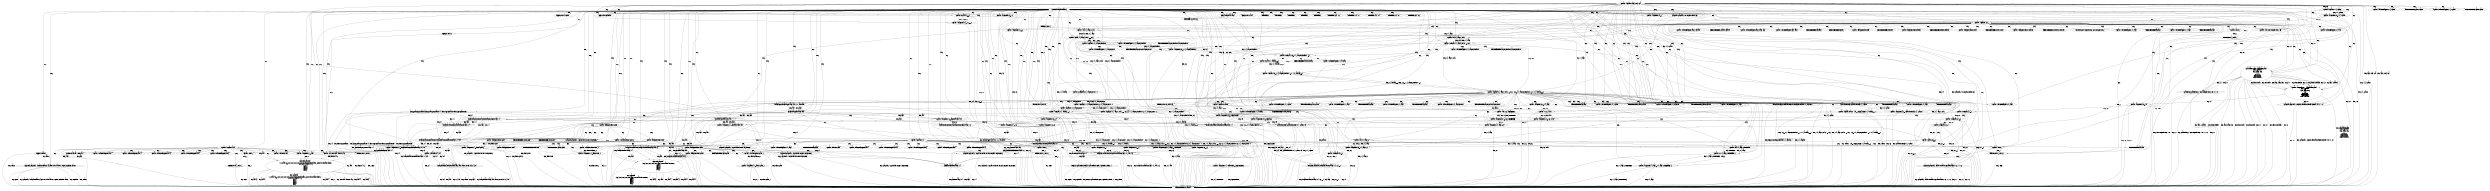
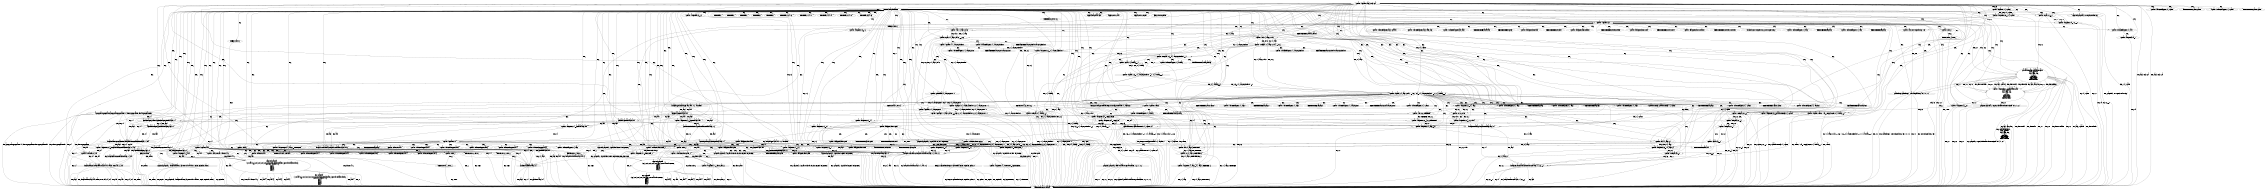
edge "(METHOD,hostapd_notif_assoc)" -> "(<operator>.assignment,v19 = 1)": now "(<operator>.indirectFieldAccess,v14->addr)" -> "(<operator>.assignment,v19 = 1)"
edge "(<operator>.logicalNot,!v20)" -> "(ap_sta_add,ap_sta_add(hapd, addr))": now "(<operator>.logicalNot,!v20)" -> "(ap_free_sta,ap_free_sta(hapd, v14))"
node "(FIELD_IDENTIFIER,iface,iface)": label "(FIELD_IDENTIFIER,iface,iface)" -> "(FIELD_IDENTIFIER,fastcall,iface)"
edge "(<operator>.logicalNot,!v14->sa_query_timed_out)" -> "(<operator>.notEquals,(v23 = v14->sa_query_timed_out) != 0)": now "(FIELD_IDENTIFIER,wpa_auth,wpa_auth)" -> "(<operator>.notEquals,(v23 = v14->sa_query_timed_out) != 0)"
edge "(<operator>.assignment,v14 = v13)" -> "(accounting_sta_stop,accounting_sta_stop(hapd, v14))": reversed
